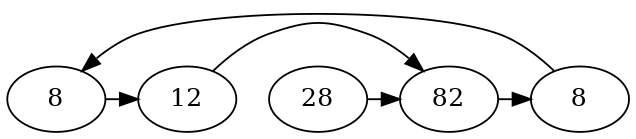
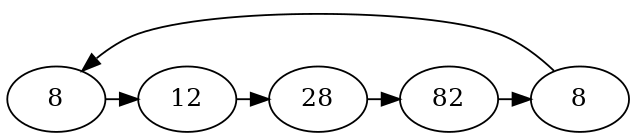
edge "12" -> "82": now "12" -> "28"
